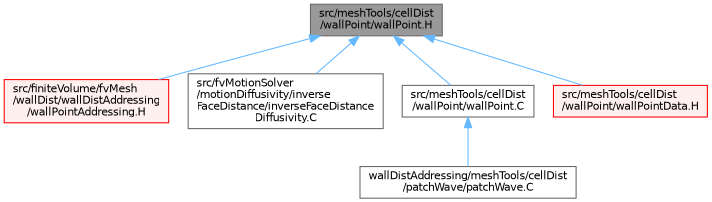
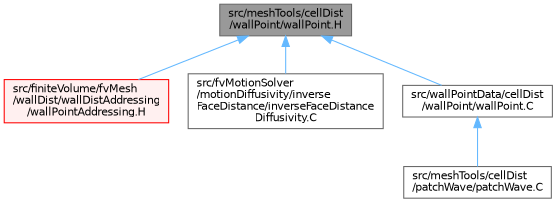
node "src/meshTools/cellDist /wallPoint/wallPoint.C": label "src/meshTools/cellDist /wallPoint/wallPoint.C" -> "src/wallPointData/cellDist /wallPoint/wallPoint.C"
node "src/meshTools/cellDist /wallPoint/wallPointData.H": removed
node "wallDistAddressing/meshTools/cellDist /patchWave/patchWave.C": label "wallDistAddressing/meshTools/cellDist /patchWave/patchWave.C" -> "src/meshTools/cellDist /patchWave/patchWave.C"
